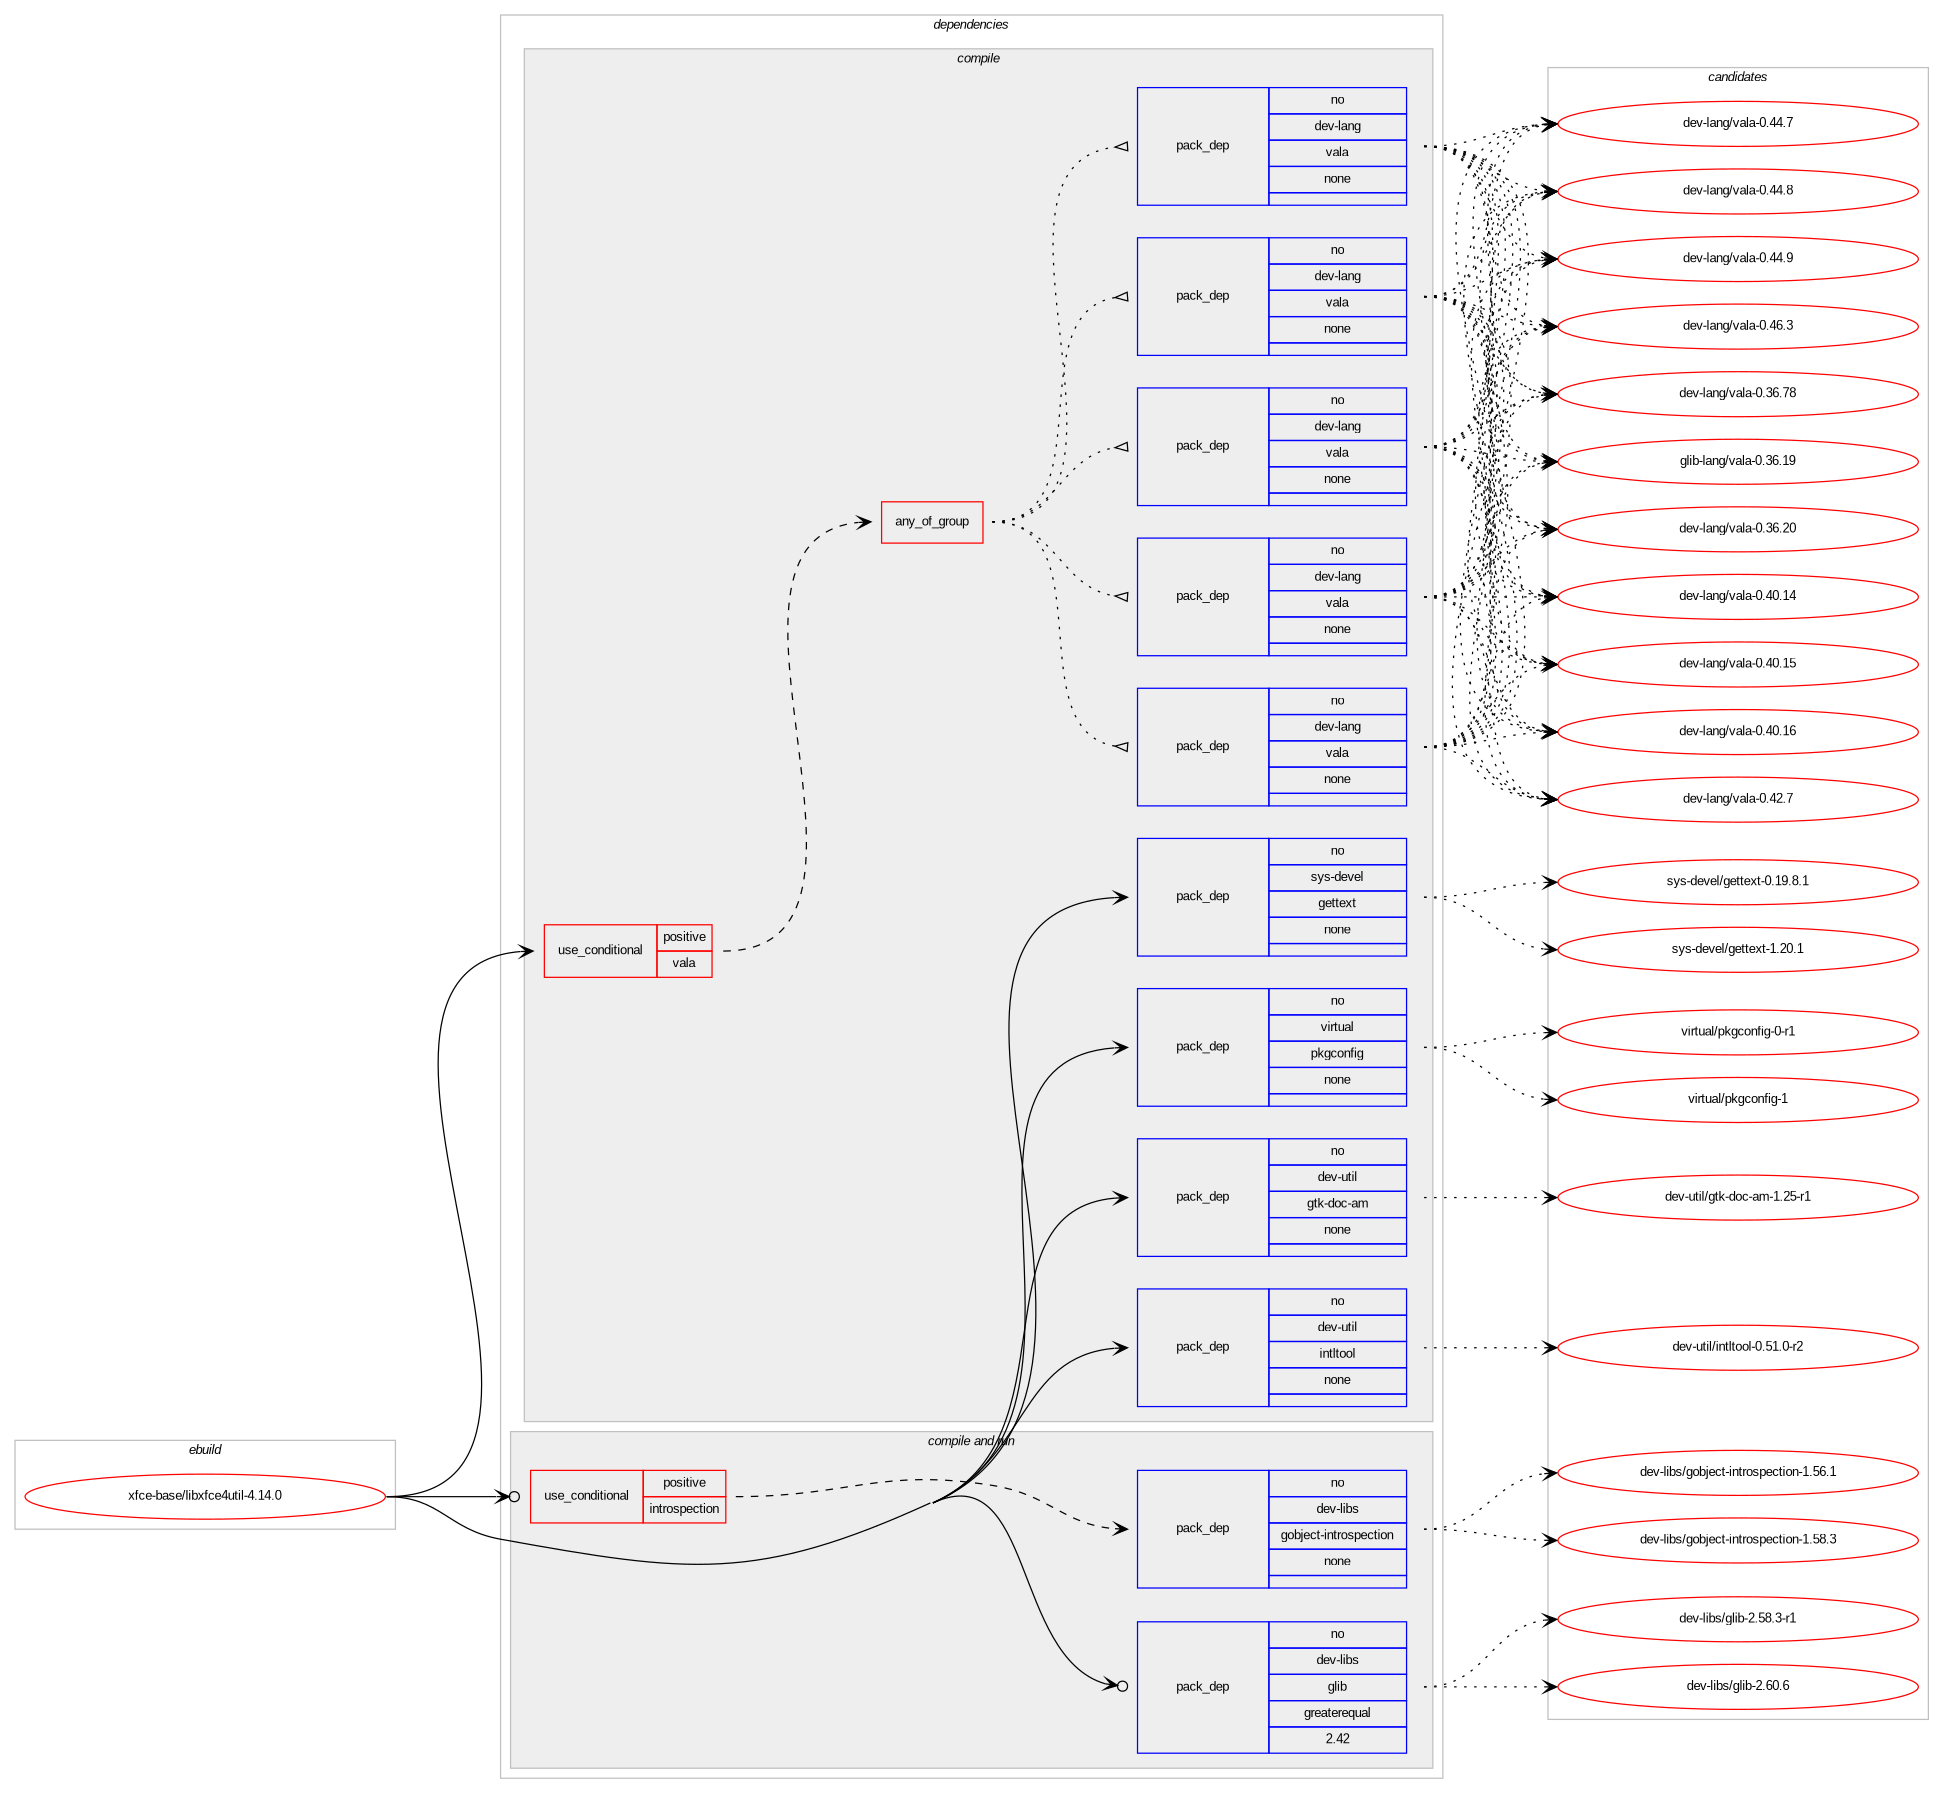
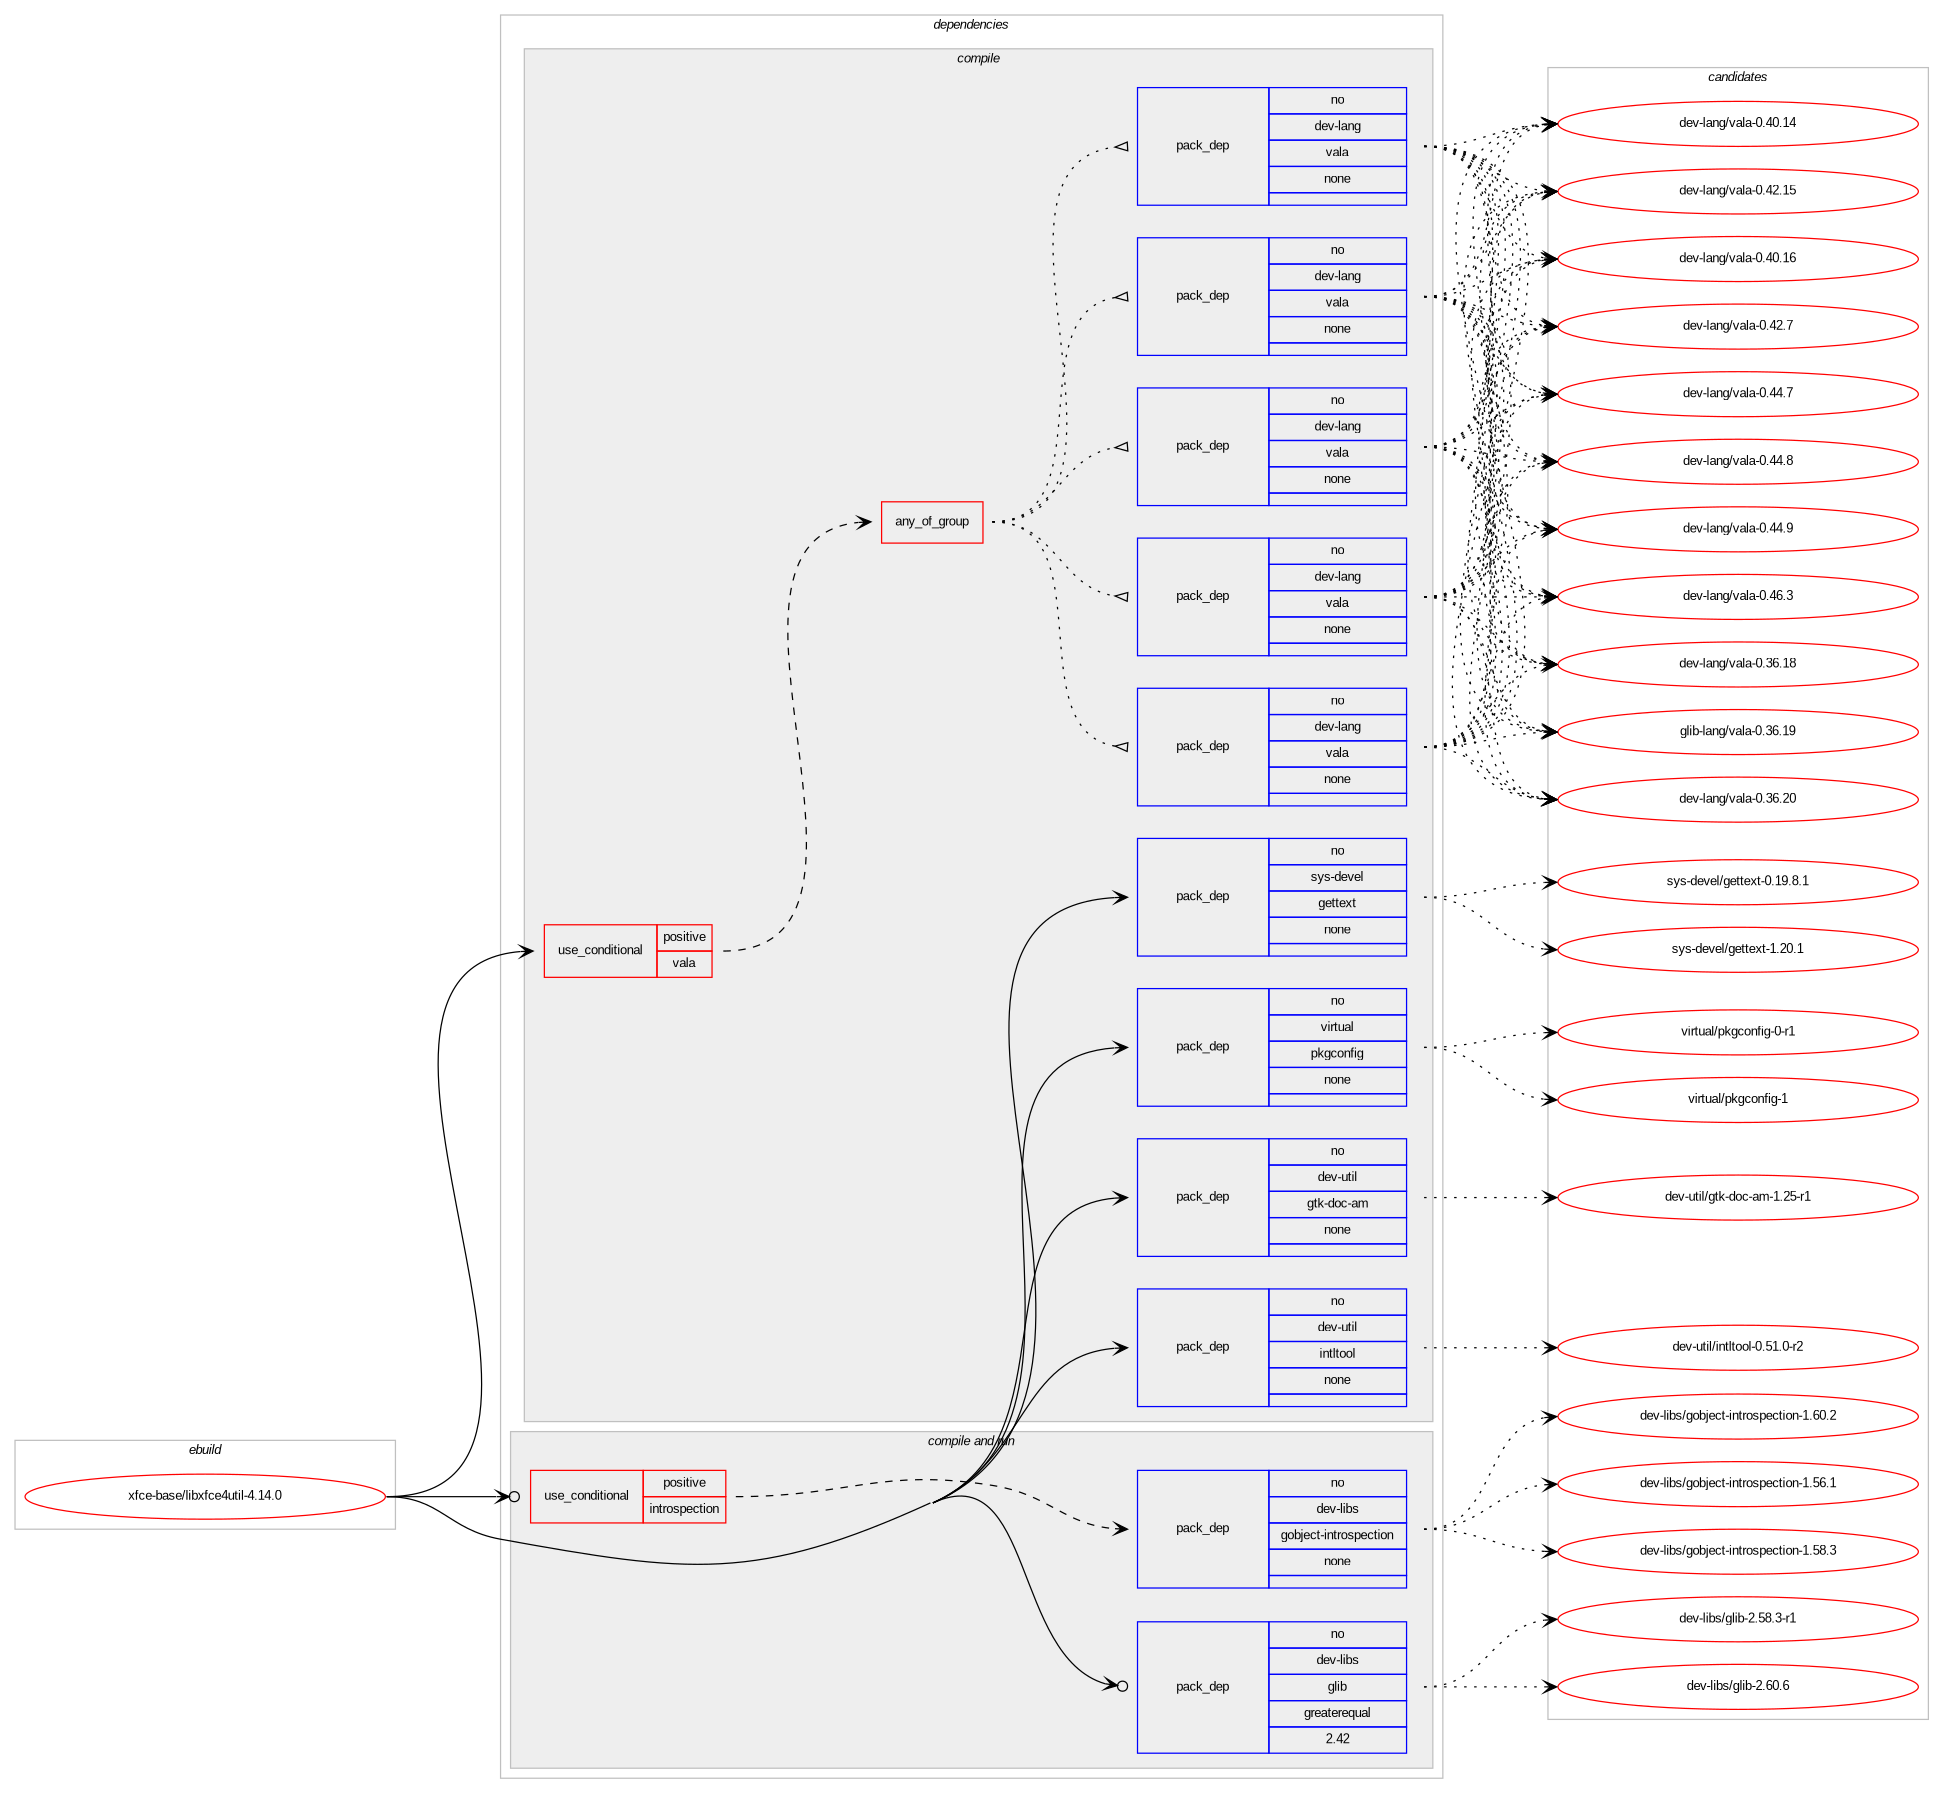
node "dev-lang/vala-0.36.78": label "dev-lang/vala-0.36.78" -> "dev-lang/vala-0.36.18"
node "dev-lang/vala-0.40.15": label "dev-lang/vala-0.40.15" -> "dev-lang/vala-0.42.15"
node "dev-libs/gobject-introspection-1.60.2": added
